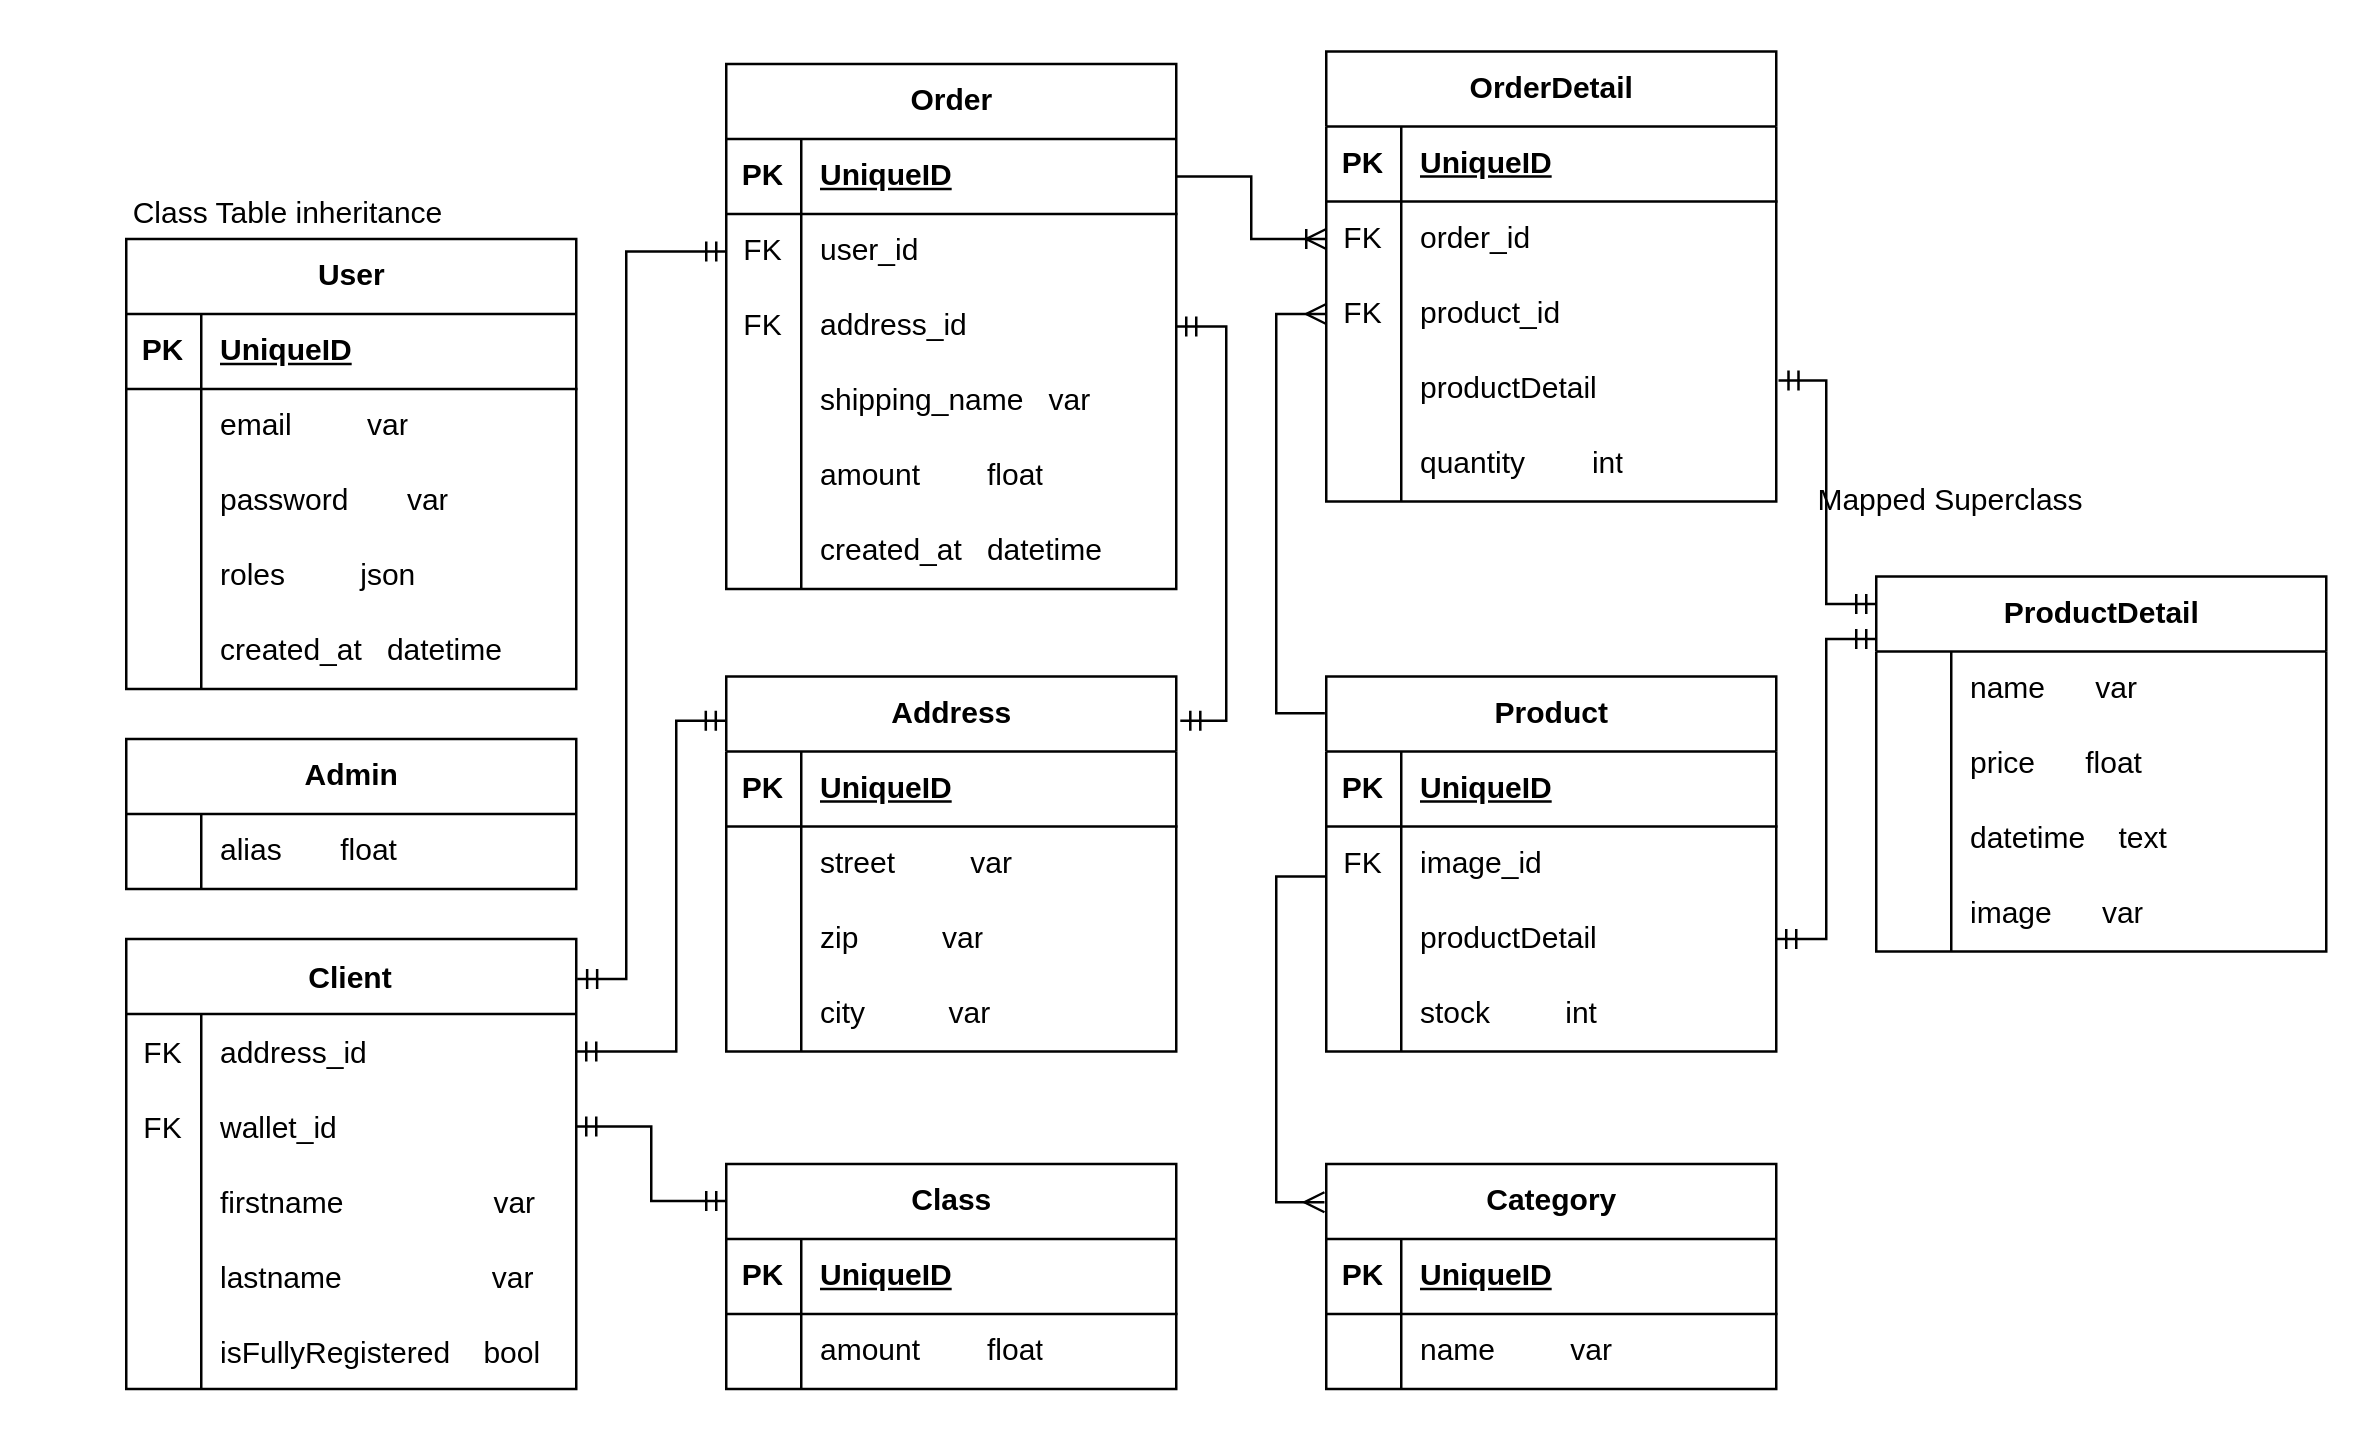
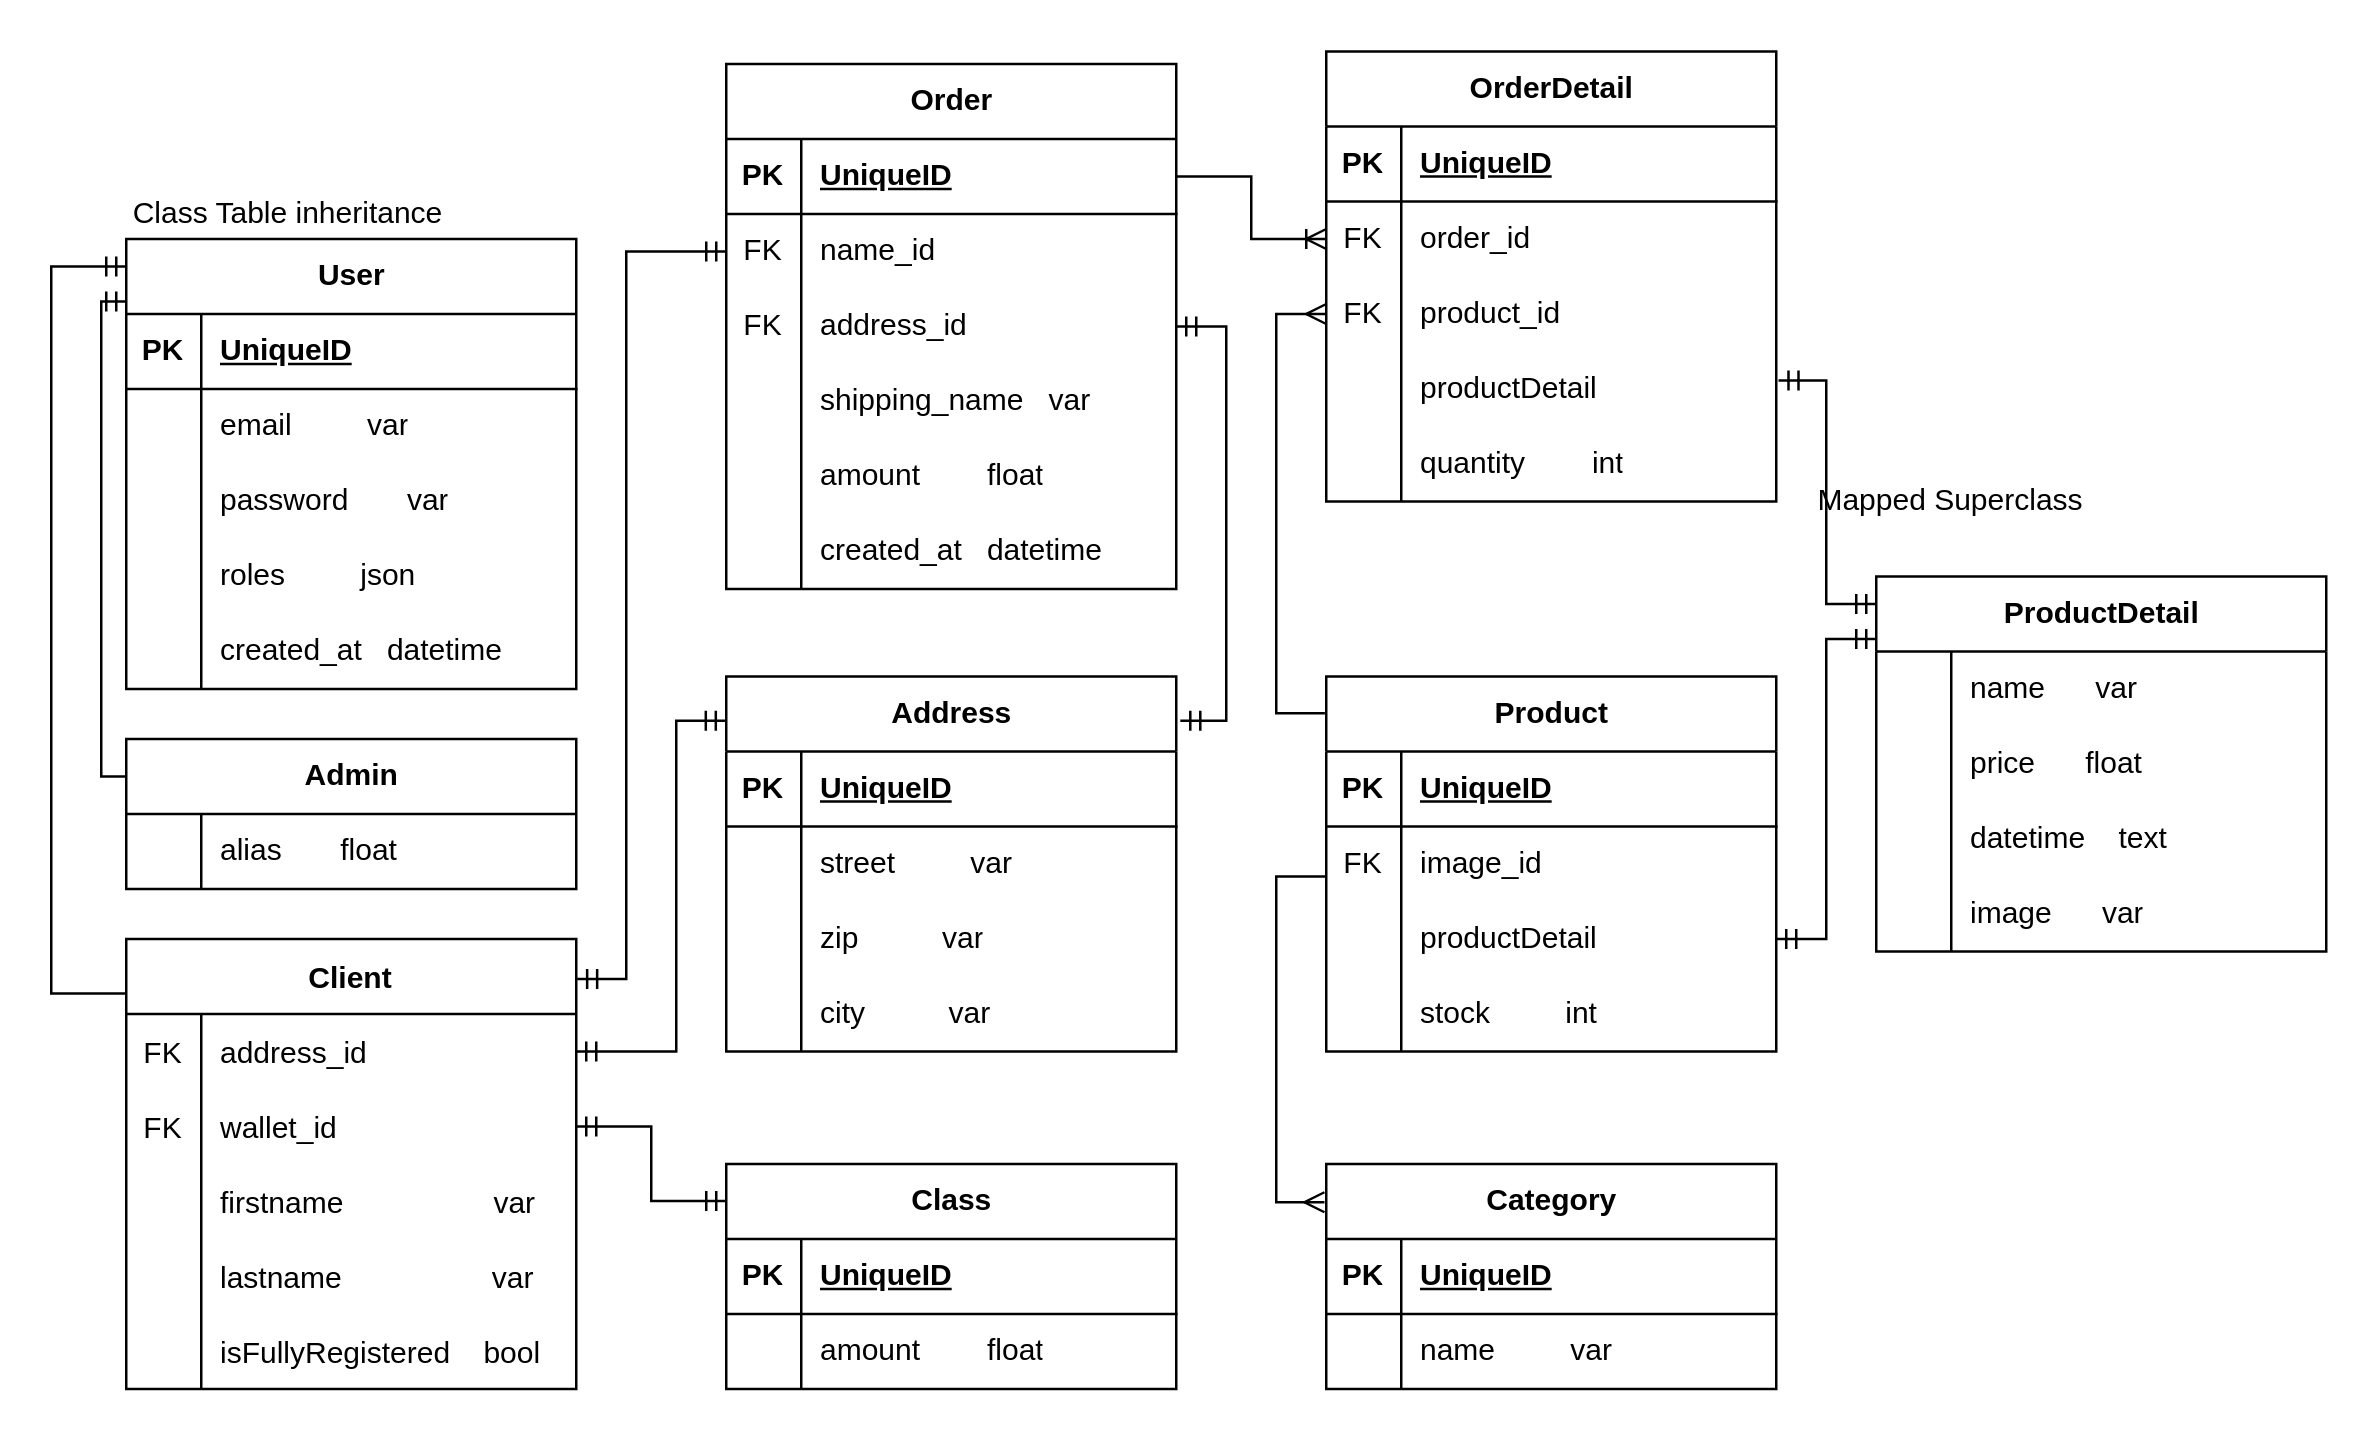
node "user_id": label "user_id" -> "name_id"
edge "Admin" -> "User": added
edge "Client" -> "User": added
